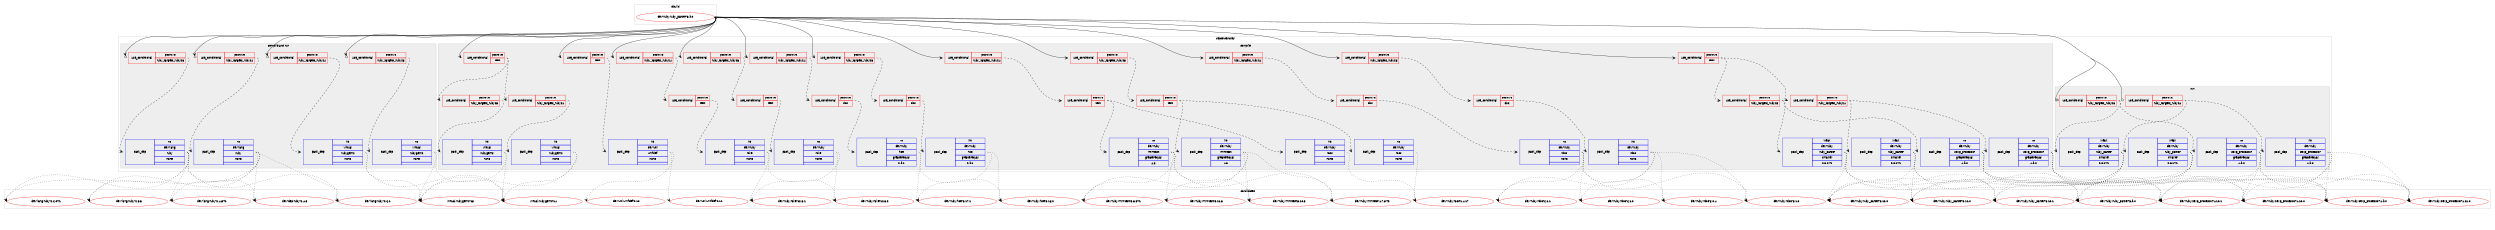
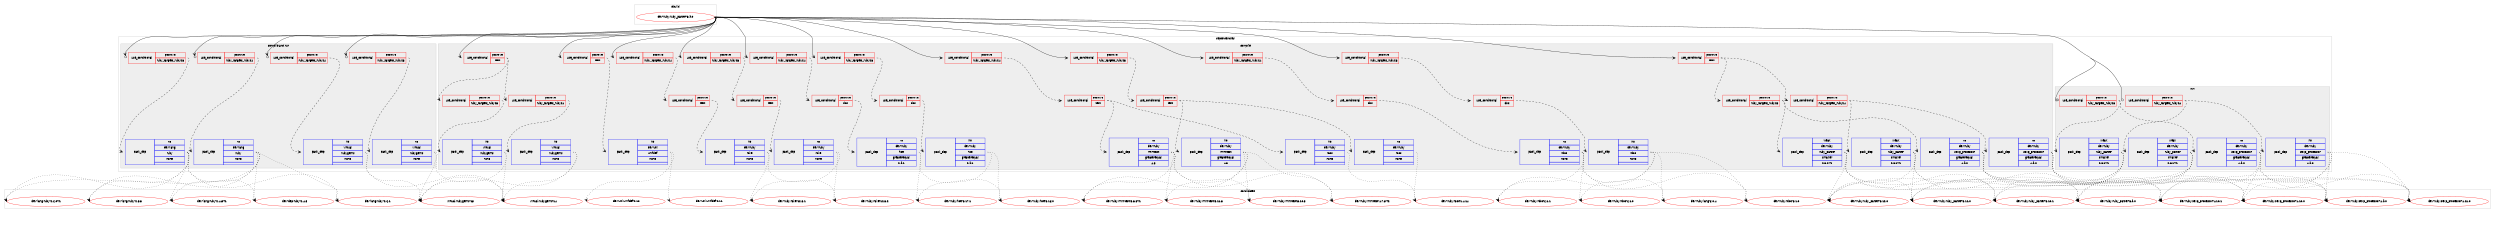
node "dev-ruby/racc-1.4.17": label "dev-ruby/racc-1.4.17" -> "dev-ruby/racc-1.4.14"
node "dev-ruby/rdoc-6.0.4": label "dev-ruby/rdoc-6.0.4" -> "dev-ruby/lang-6.0.4"
